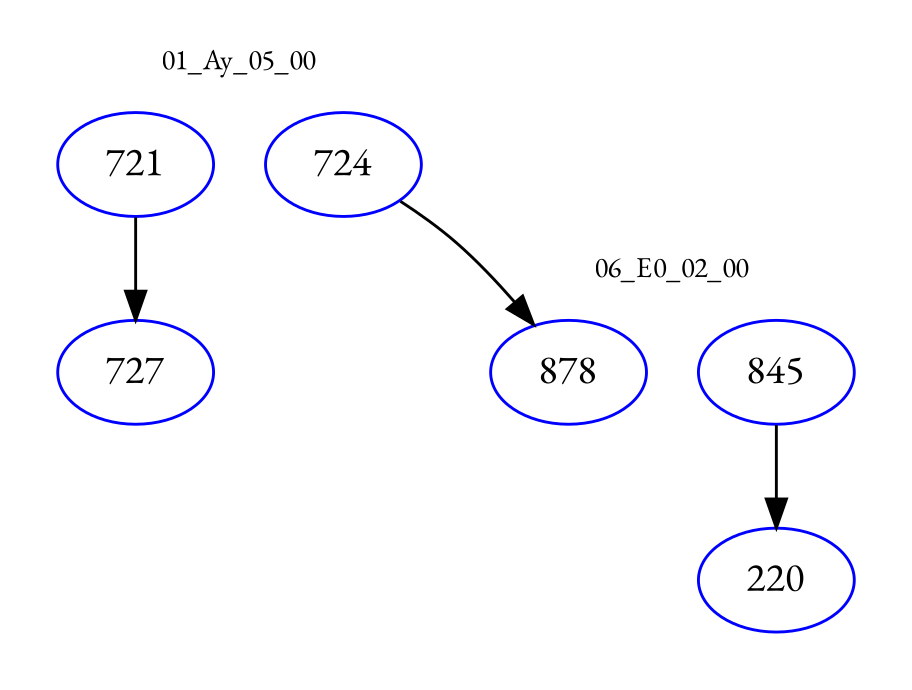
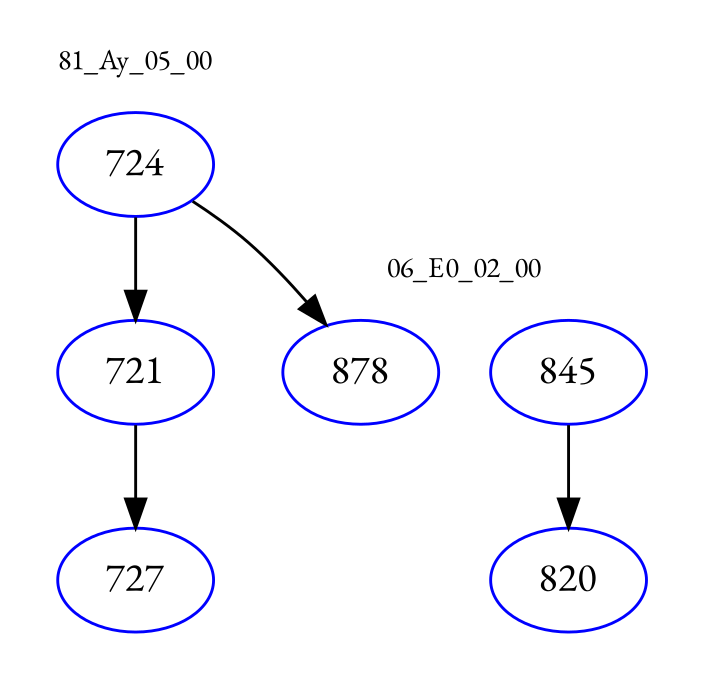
cluster "01_Ay_05_00": label "01_Ay_05_00" -> "81_Ay_05_00"
edge "724" -> "721": added
node "220": label "220" -> "820"
